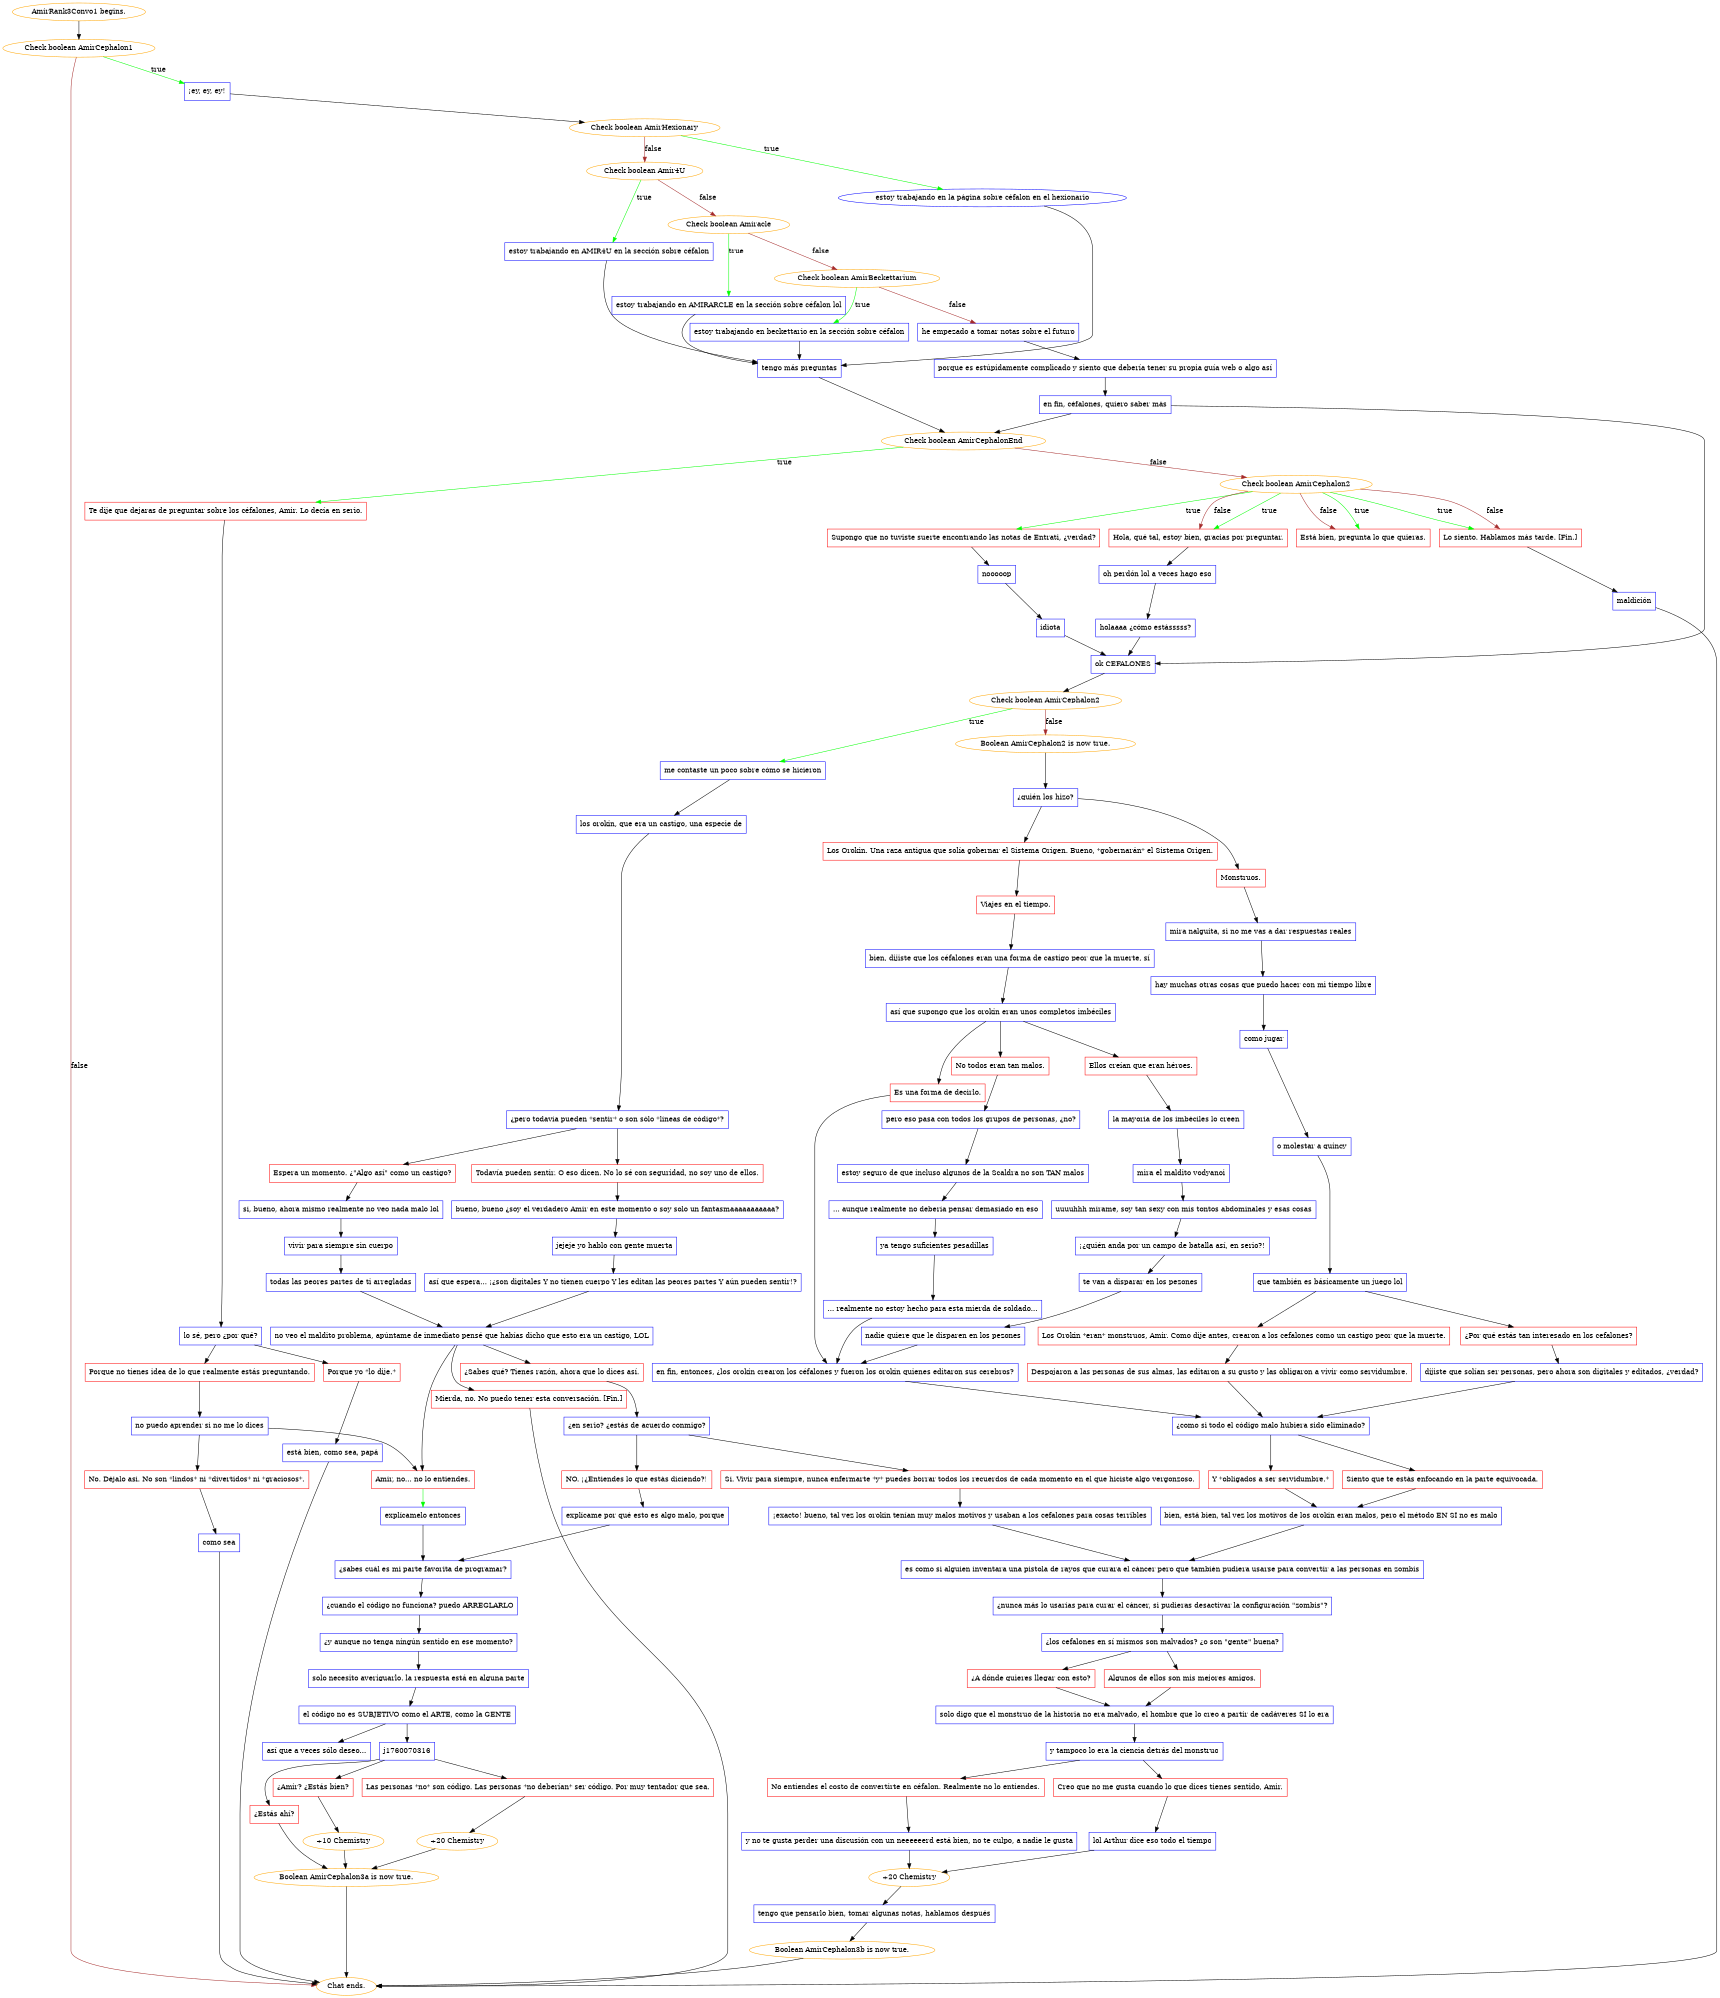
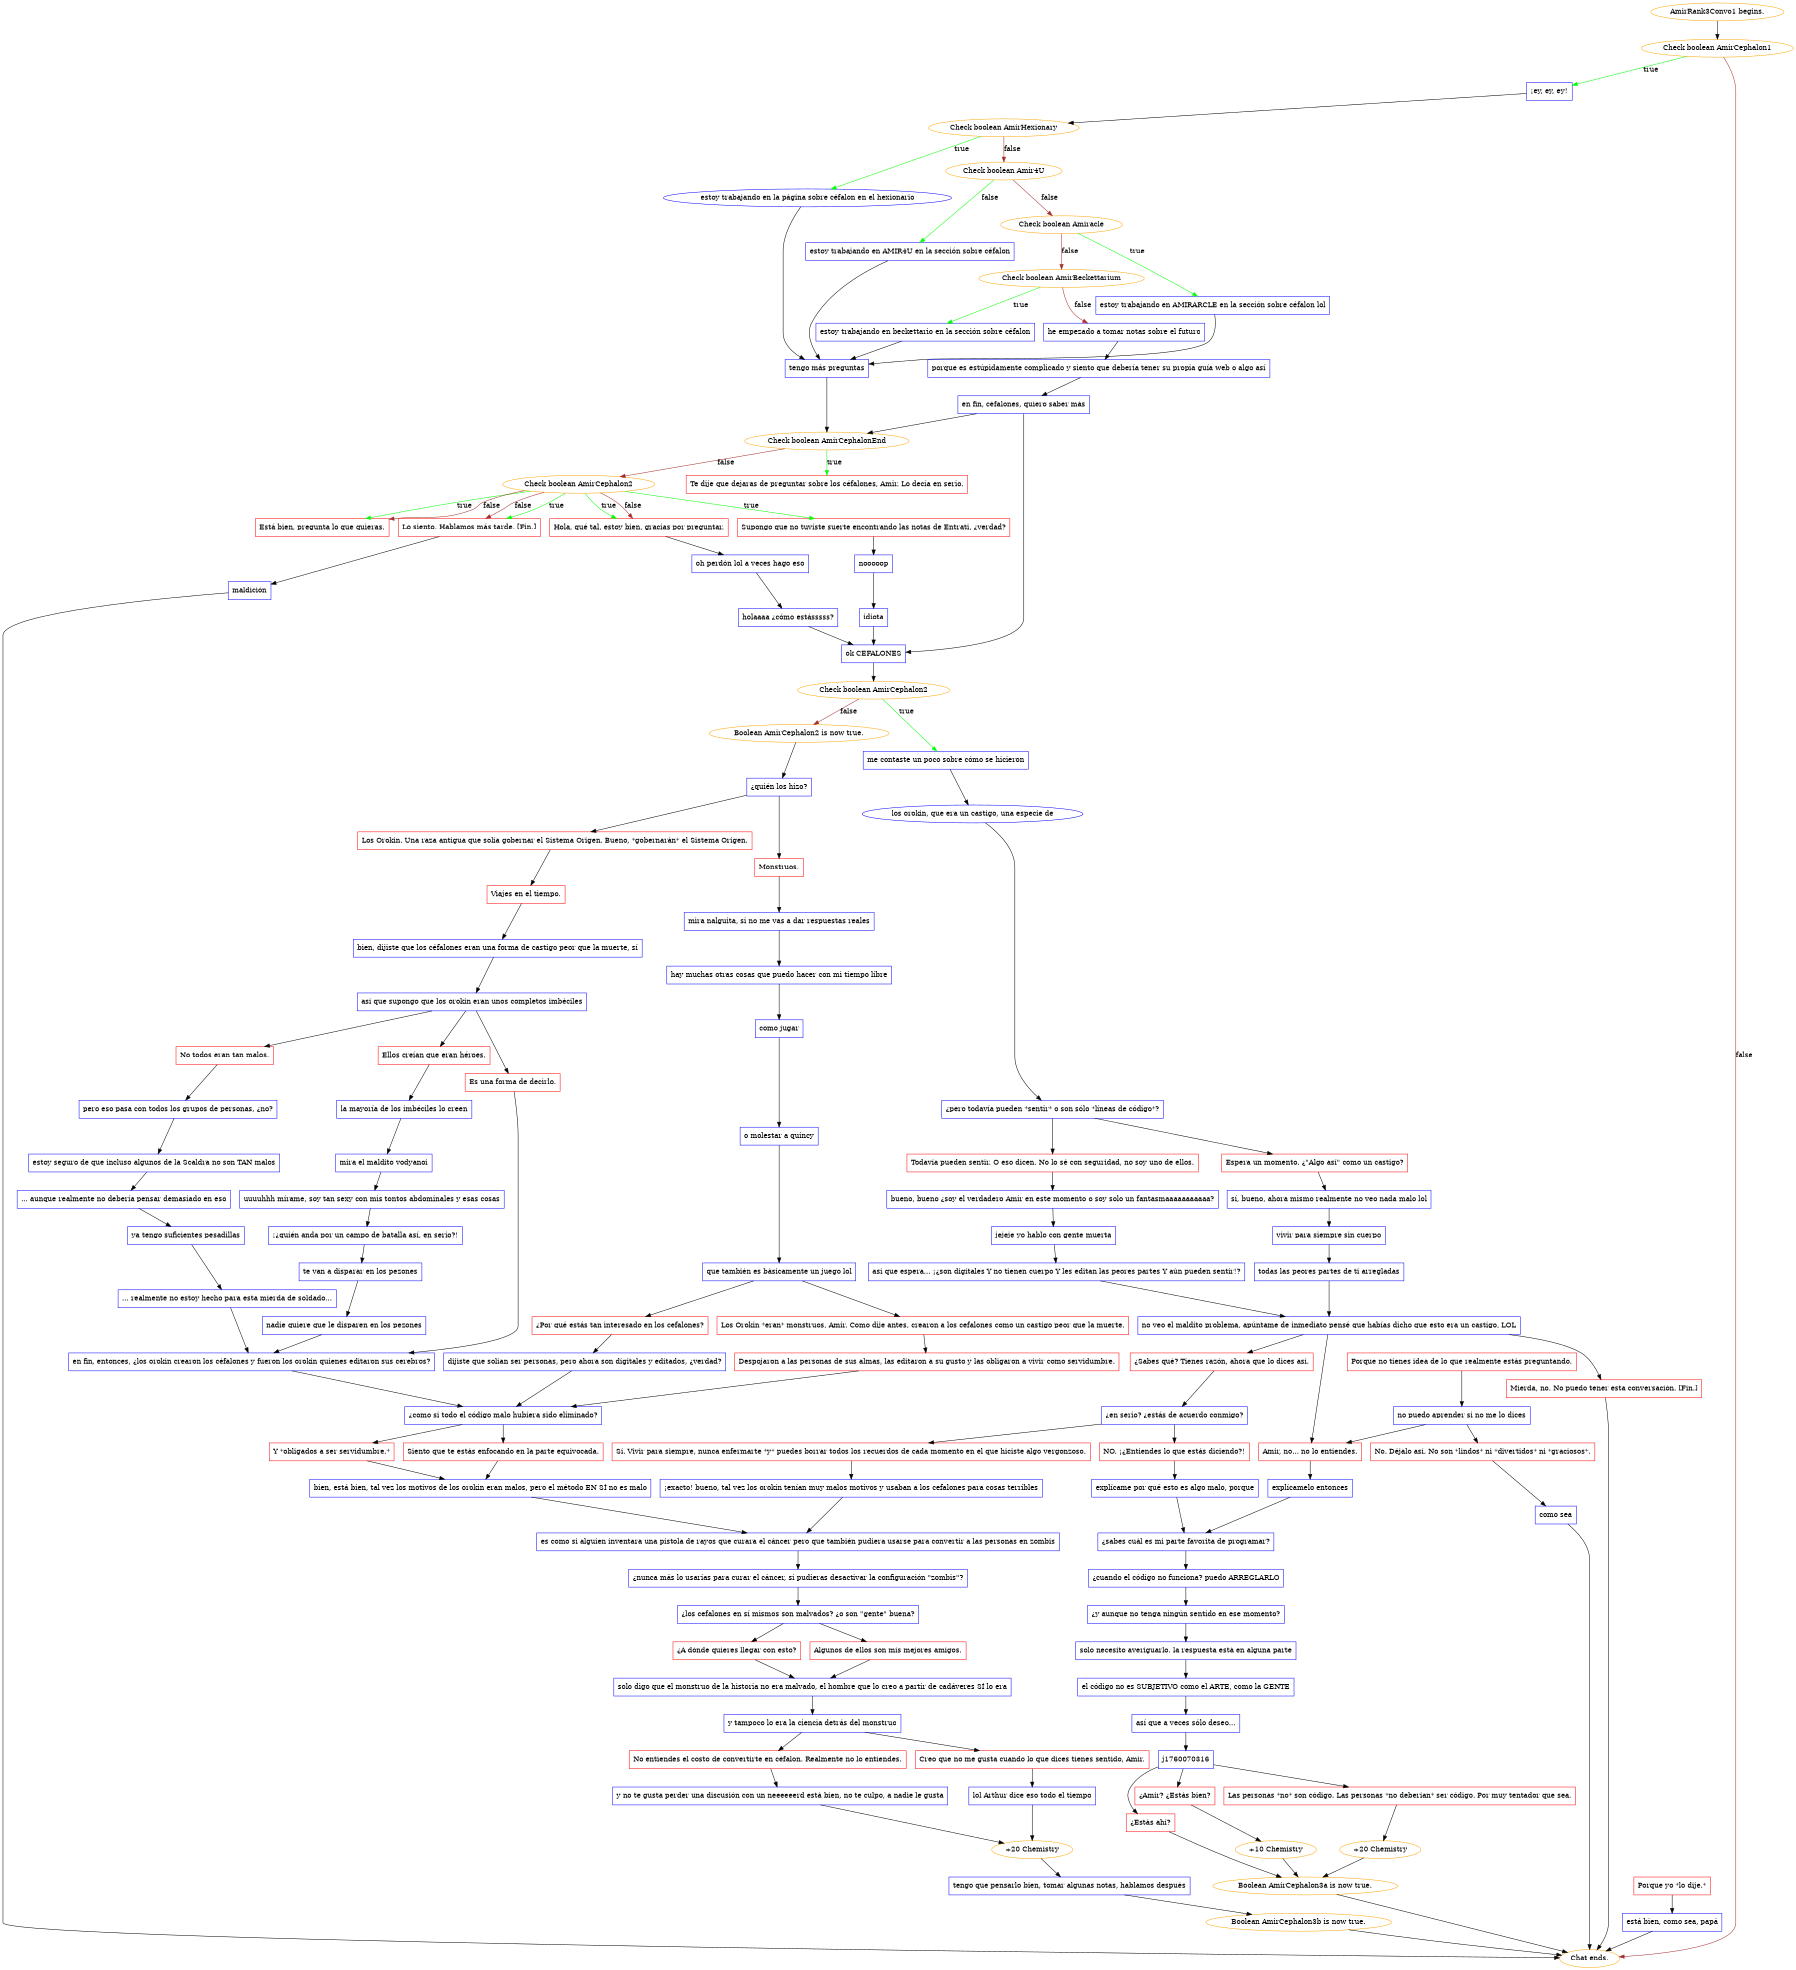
edge "Check boolean Amir4U" -> "estoy trabajando en AMIR4U en la sección sobre céfalon": label "true" -> "false"
node "los orokin, que era un castigo, una especie de": shape box -> ellipse
node "lo sé, pero ¿por qué?": removed
edge "Amir, no... no lo entiendes." -> "explícamelo entonces": color green -> black
edge "el código no es SUBJETIVO como el ARTE, como la GENTE" -> "j1760070316": now "así que a veces sólo deseo..." -> "j1760070316"
